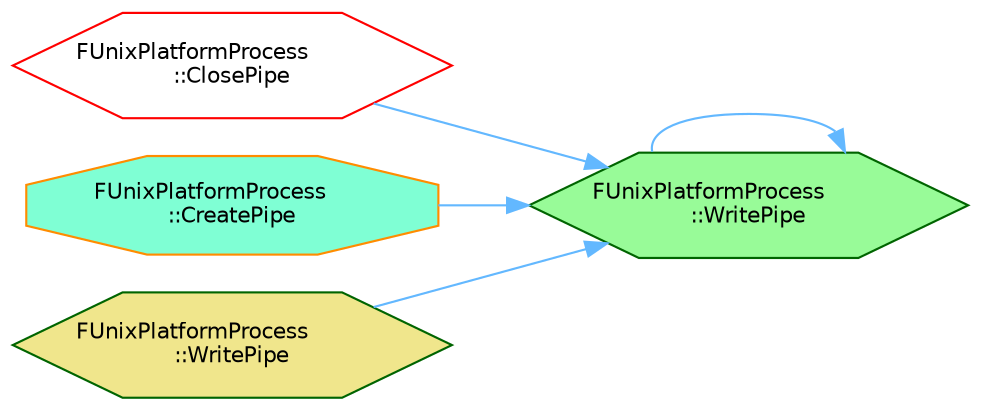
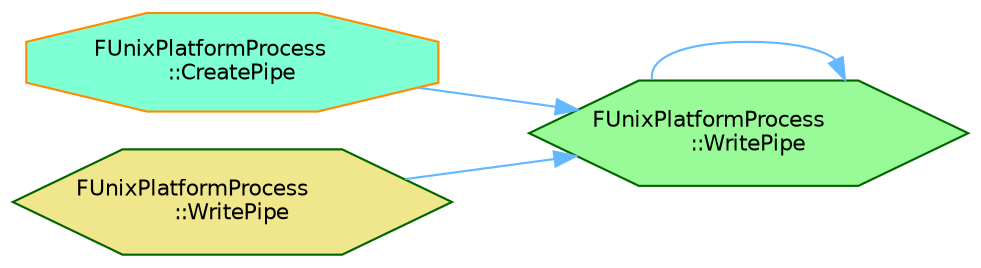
node "FUnixPlatformProcess ::ClosePipe": removed
